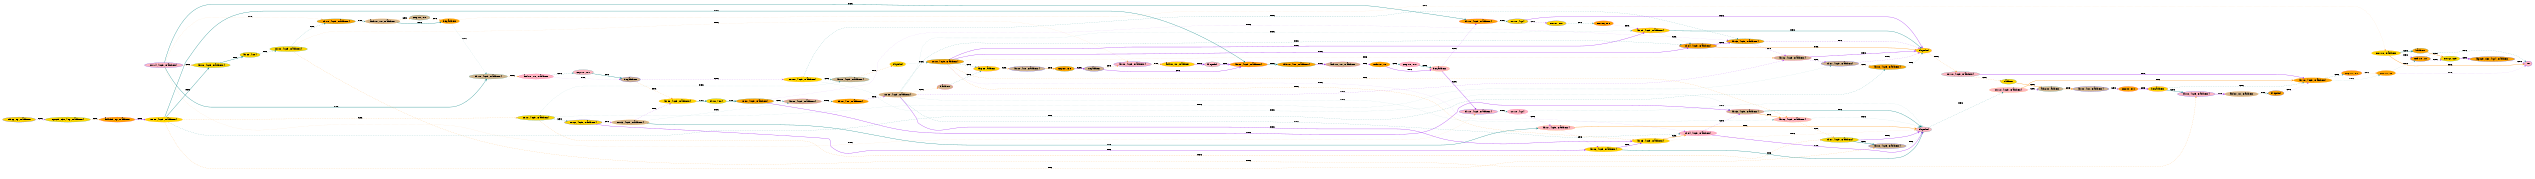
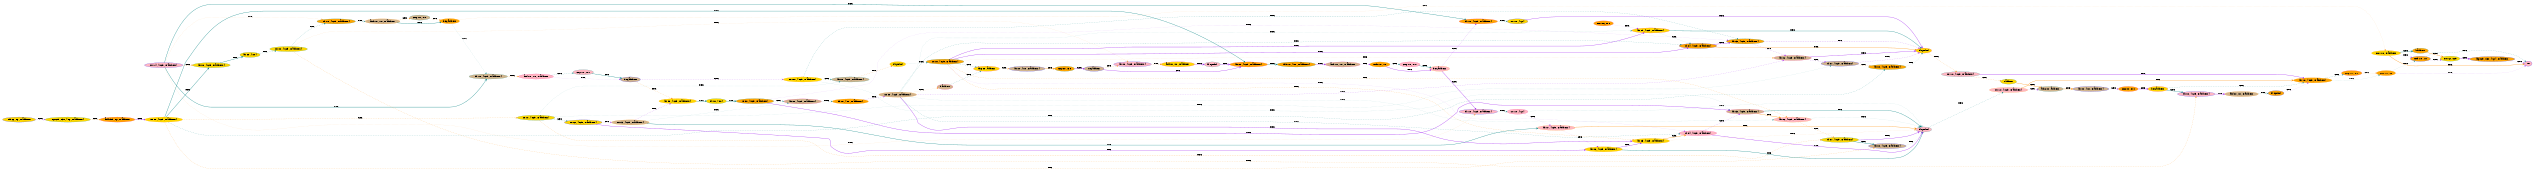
node "mov x7 , # 0": removed
